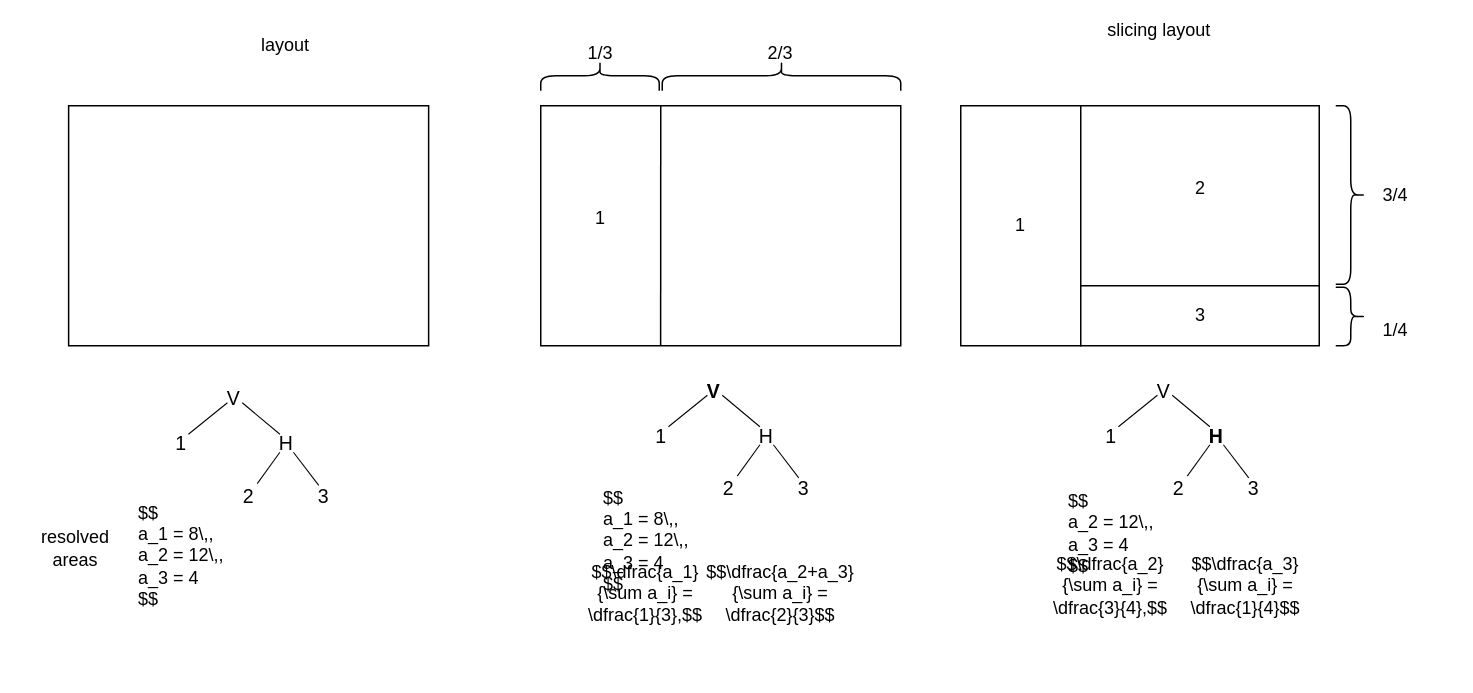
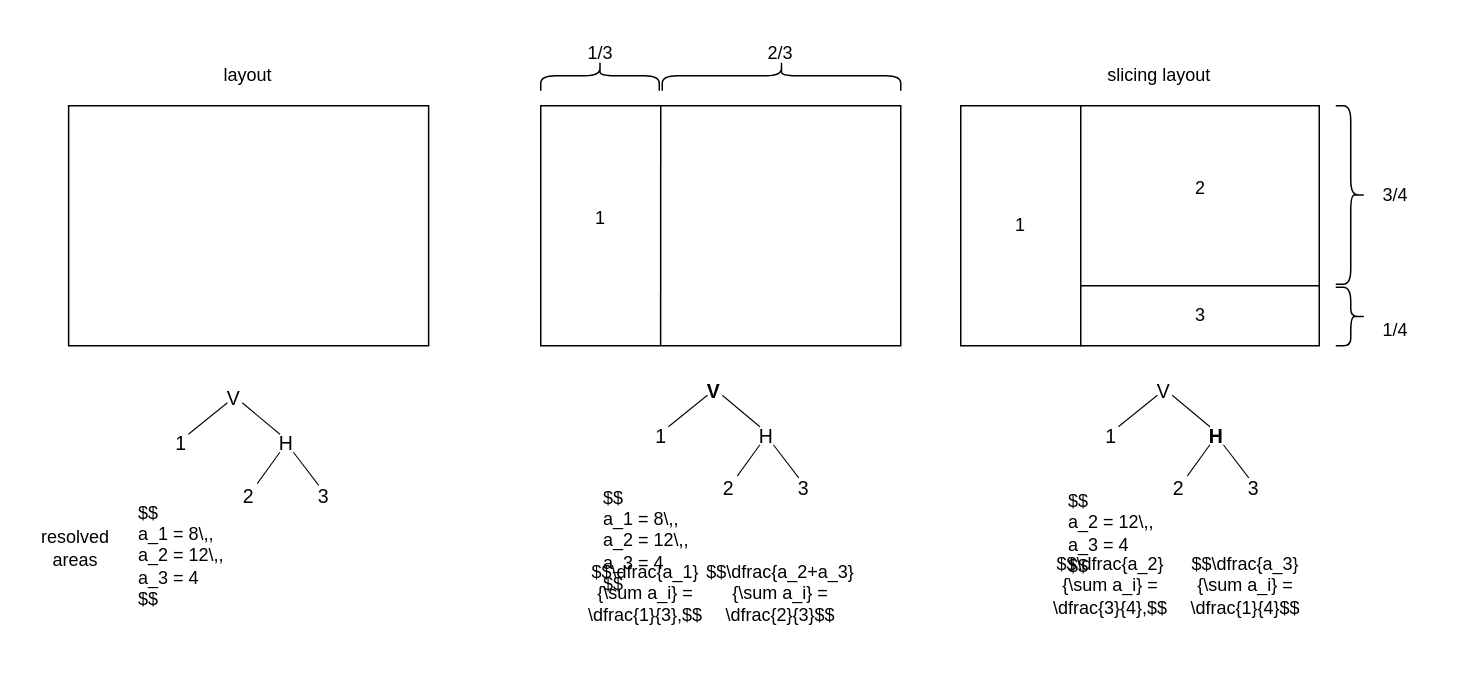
node "slicing layout": moved (1160, 31) -> (1160, 76)
node "layout": moved (286, 46) -> (249, 76)
